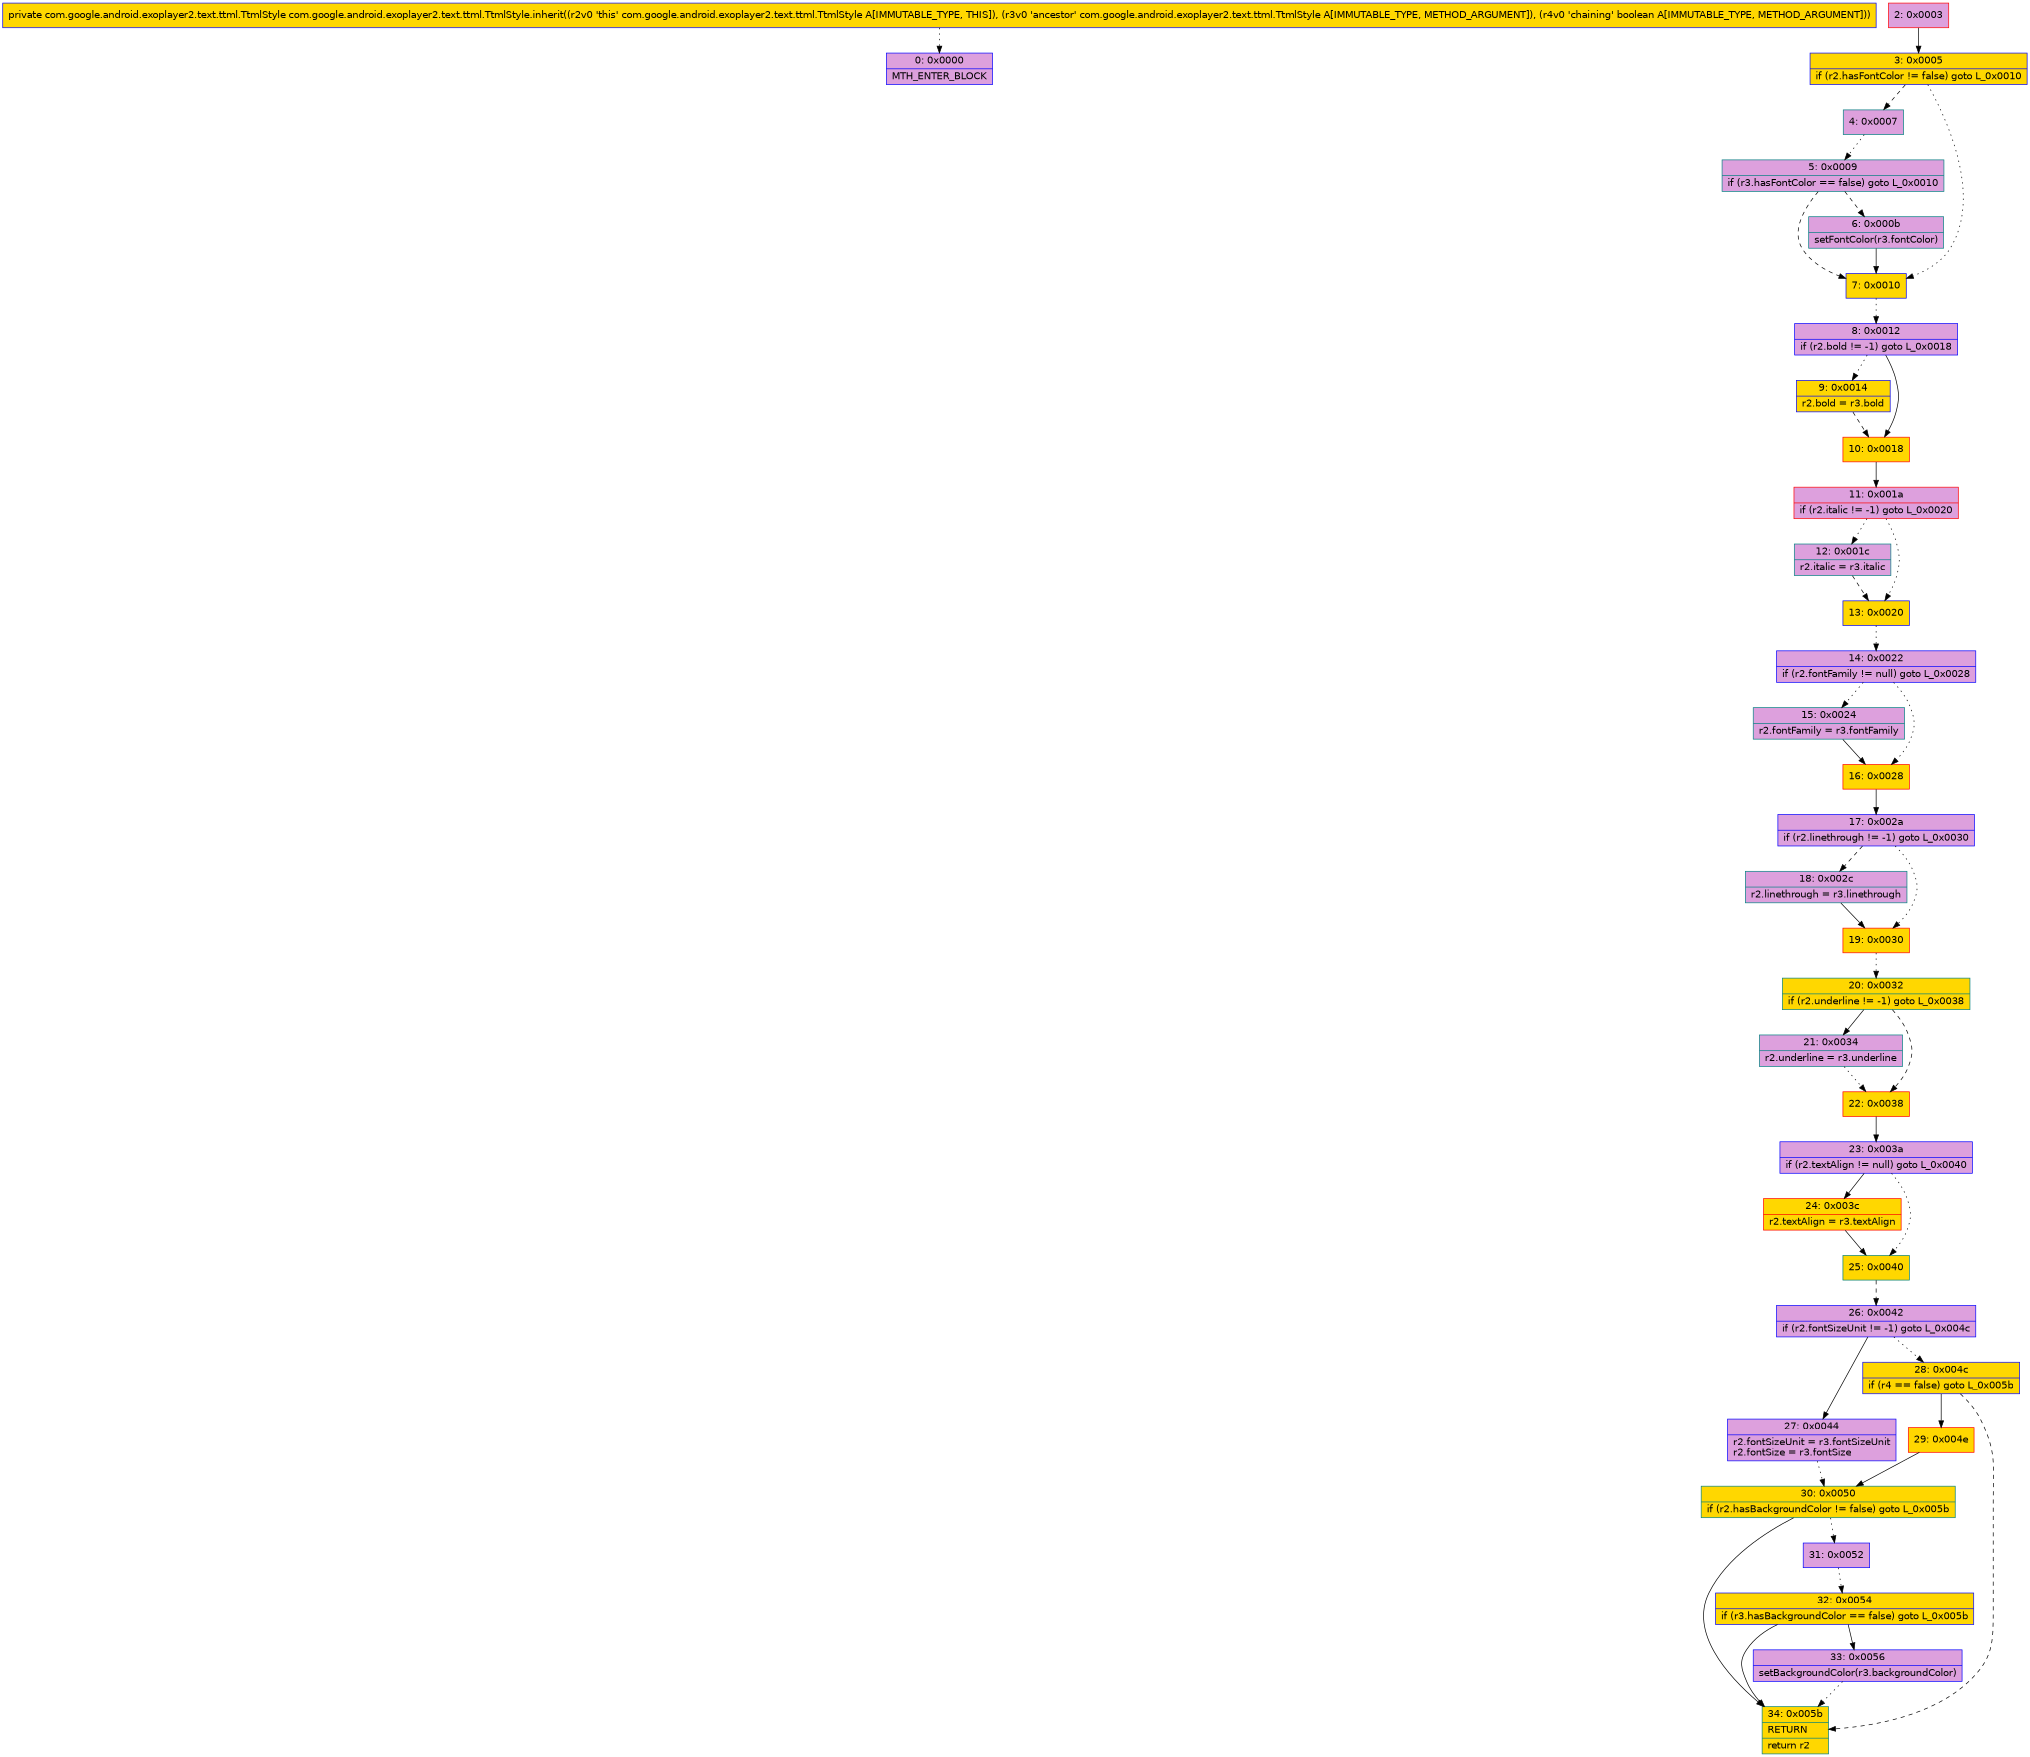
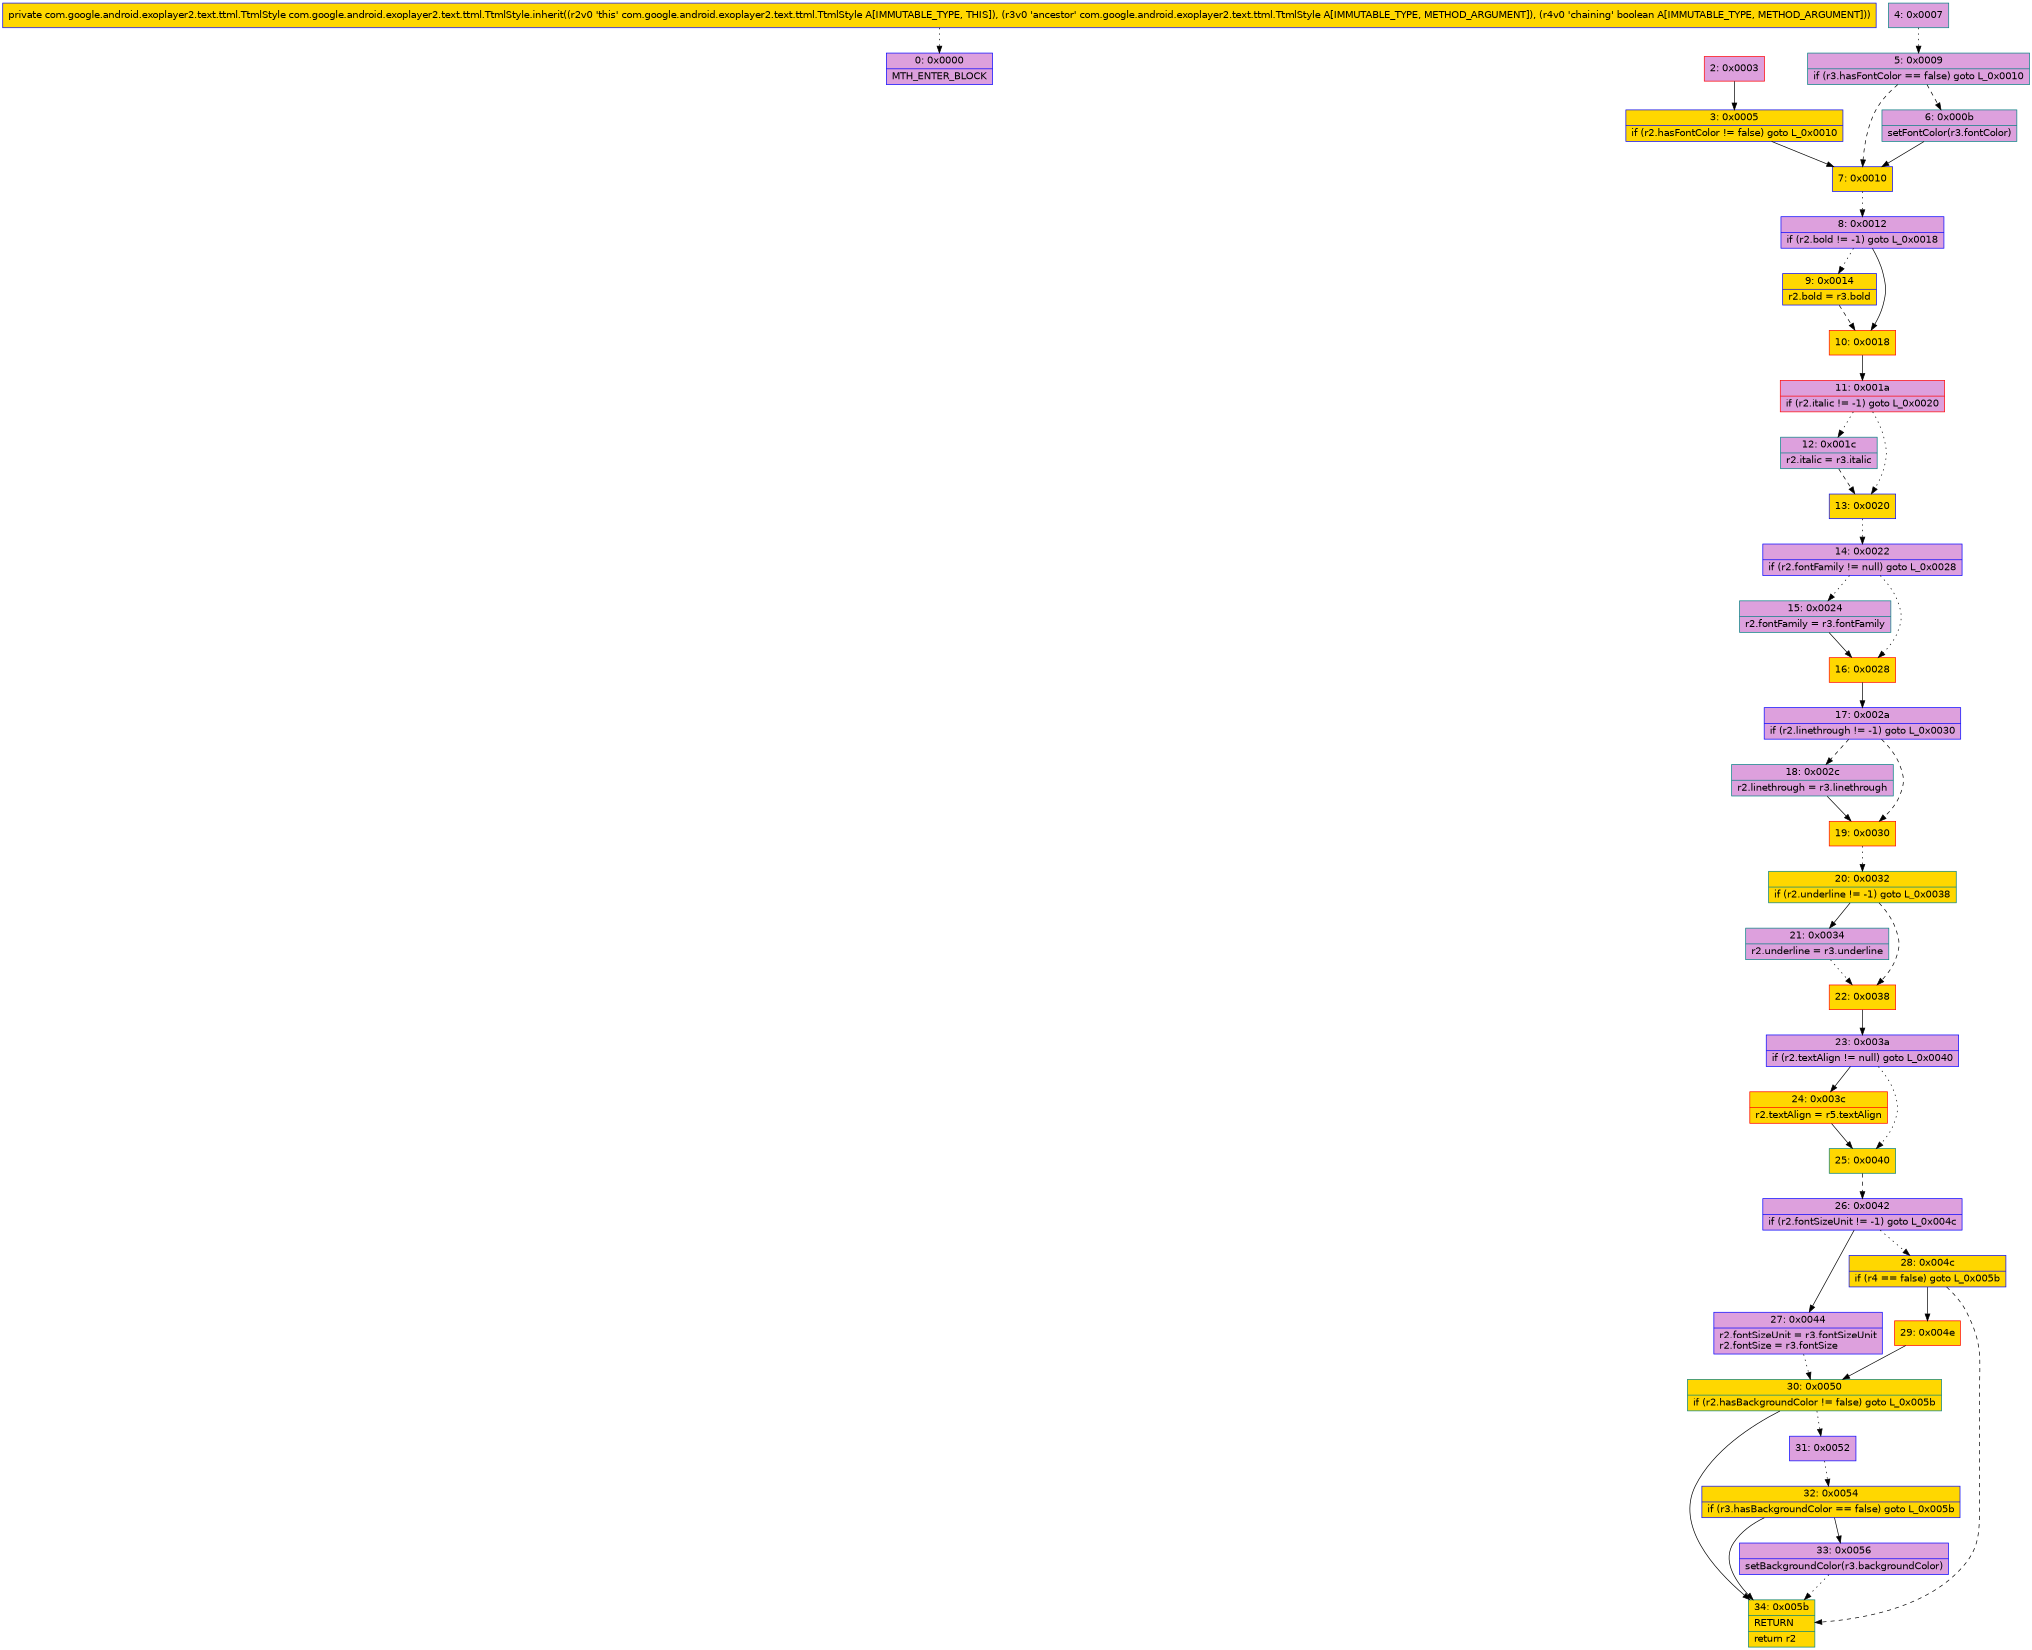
edge "3: 0x0005" -> "4: 0x0007": removed
edge "3: 0x0005" -> "7: 0x0010": style dotted -> solid
edge "17: 0x002a" -> "19: 0x0030": style dotted -> dashed
node "24: 0x003c": text "r2.textAlign = r3.textAlign" -> "r2.textAlign = r5.textAlign"
